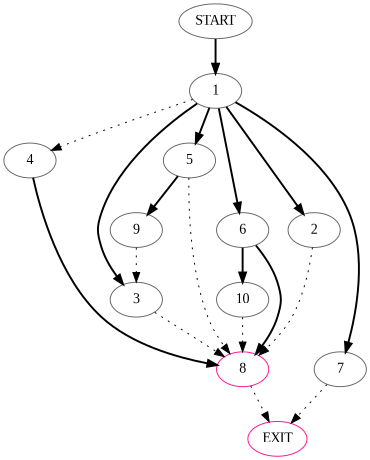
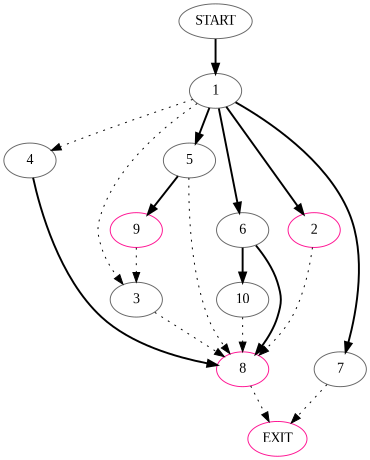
edge "1" -> "3": style bold -> dotted
node "9": color gray40 -> deeppink
node "2": color gray40 -> deeppink
